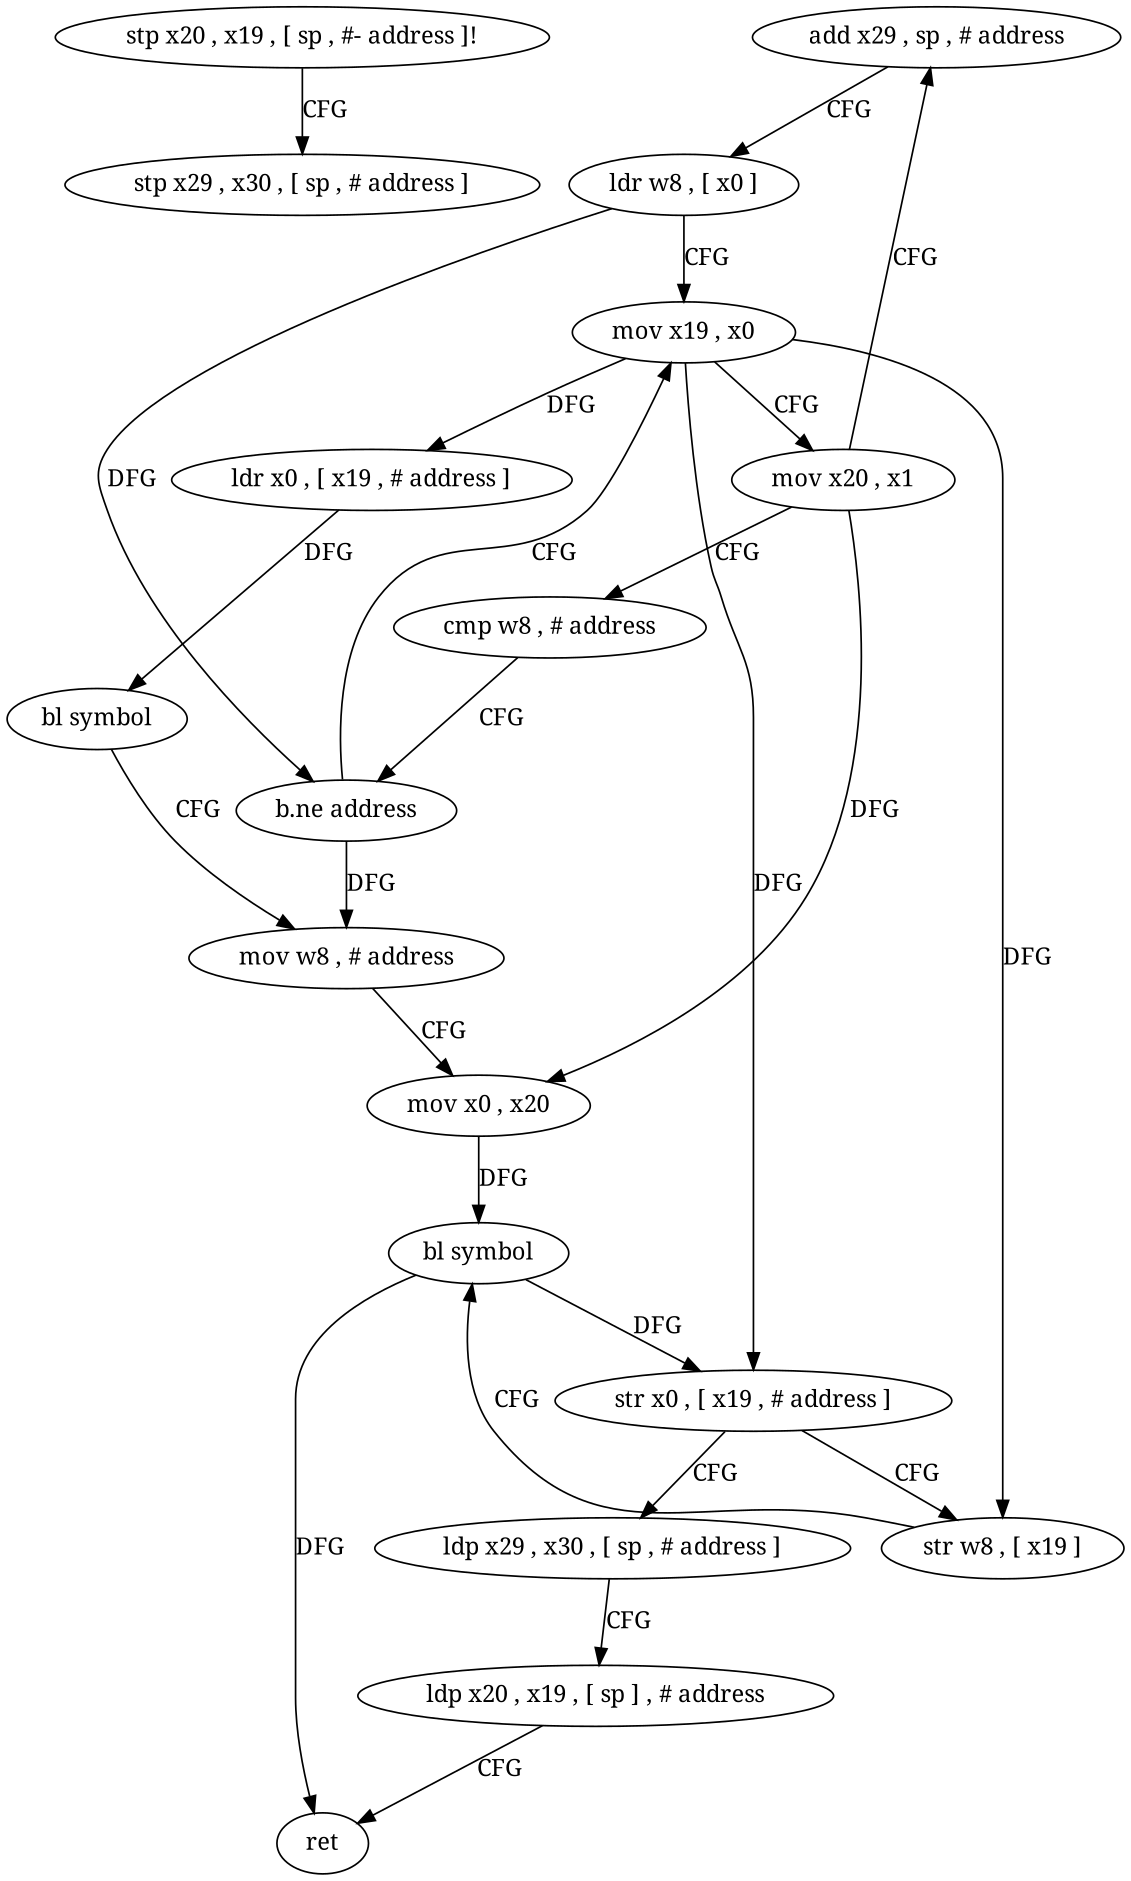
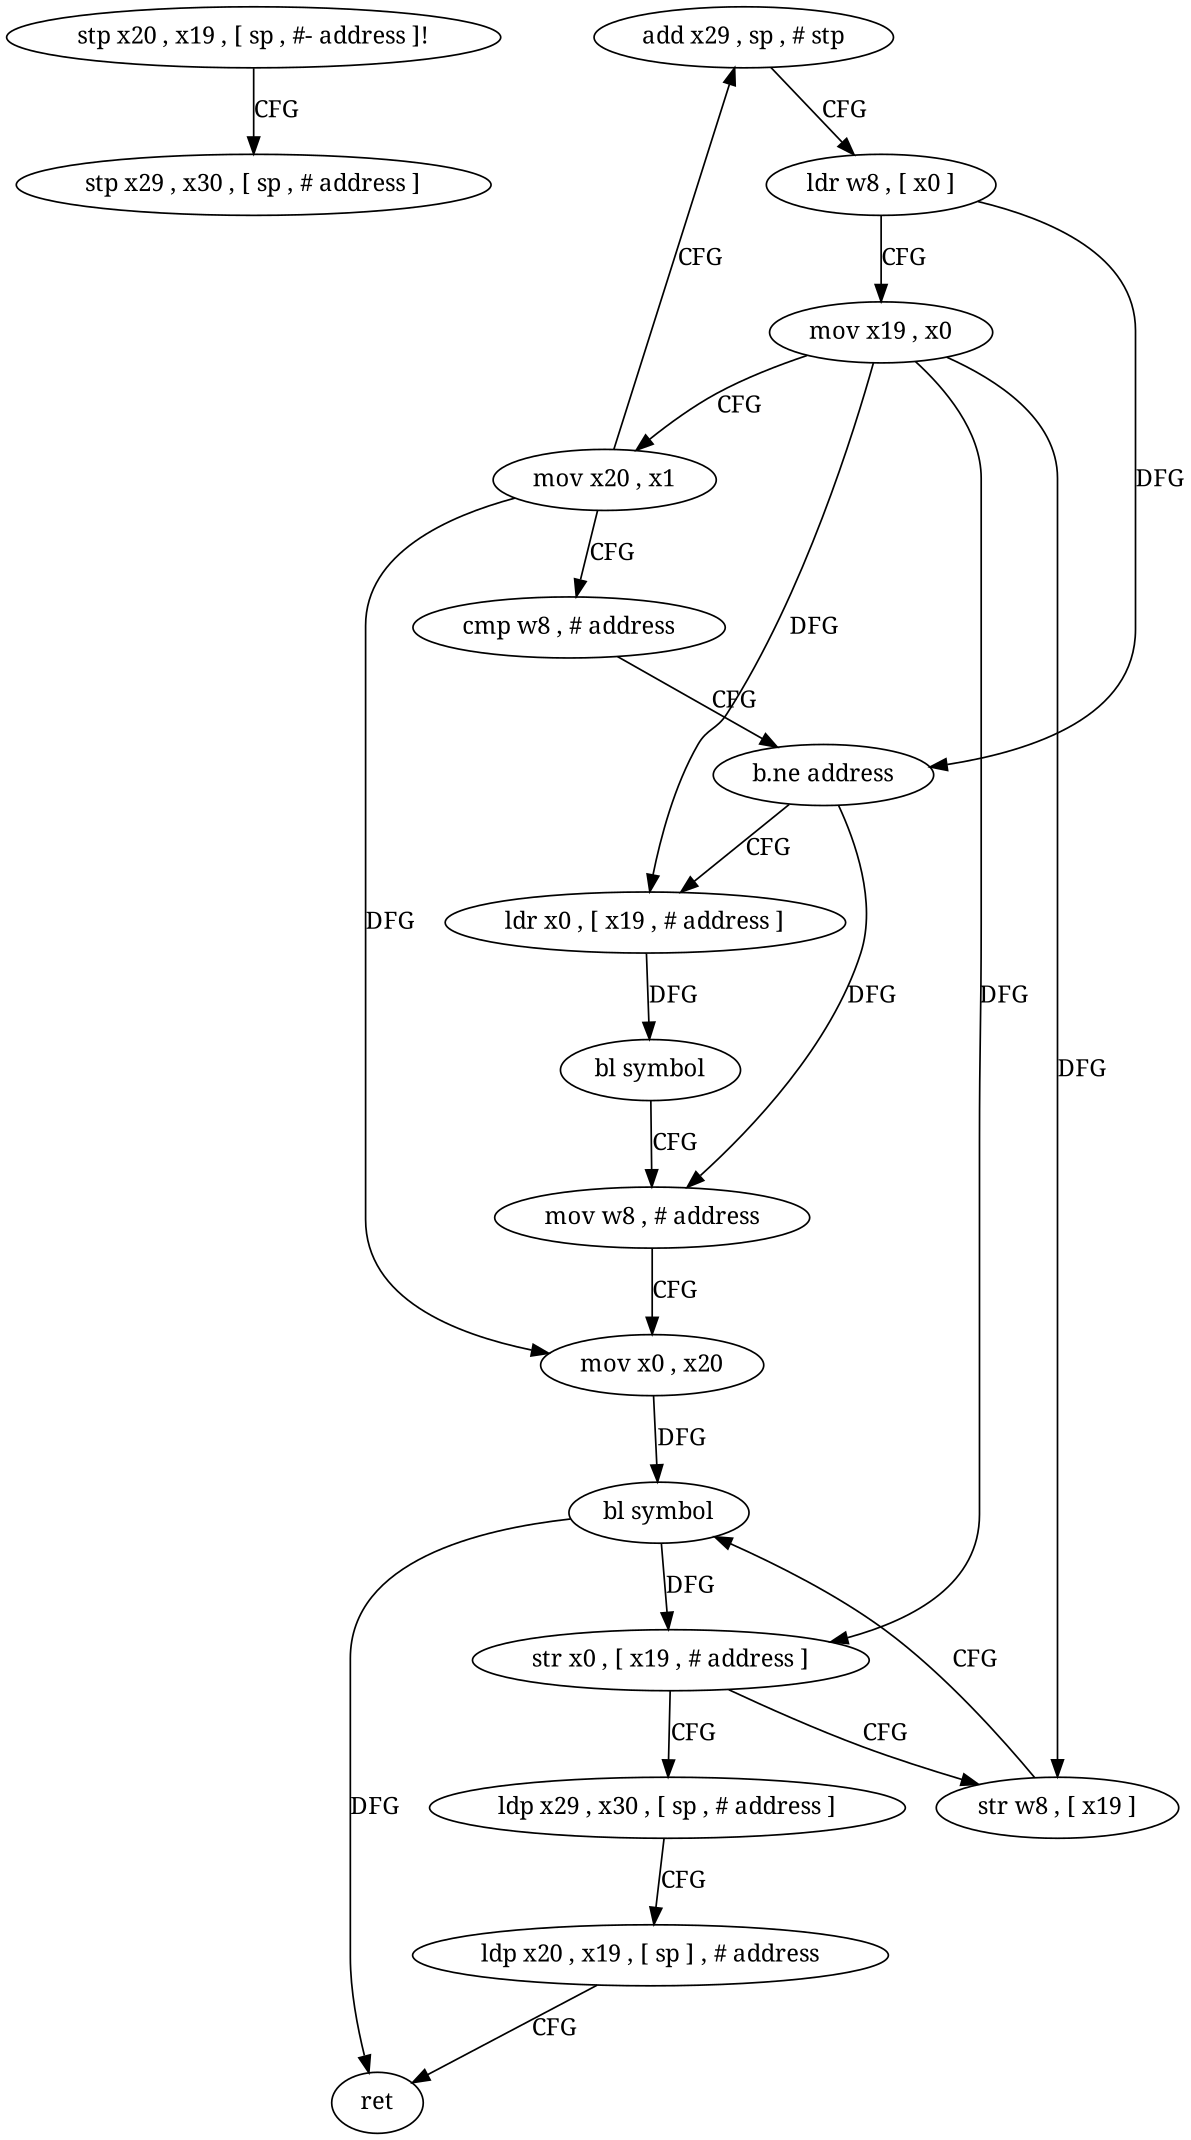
node "add x29 , sp , # address": label "add x29 , sp , # address" -> "add x29 , sp , # stp"
edge "b.ne address" -> "mov x19 , x0": now "b.ne address" -> "ldr x0 , [ x19 , # address ]"
